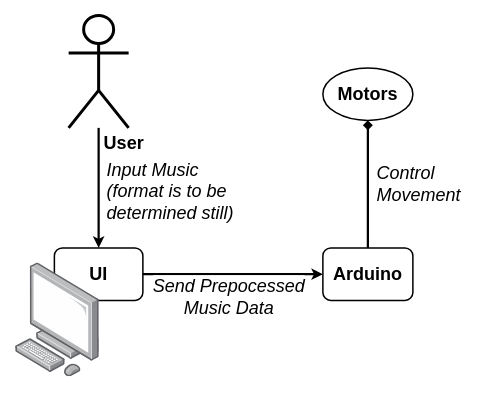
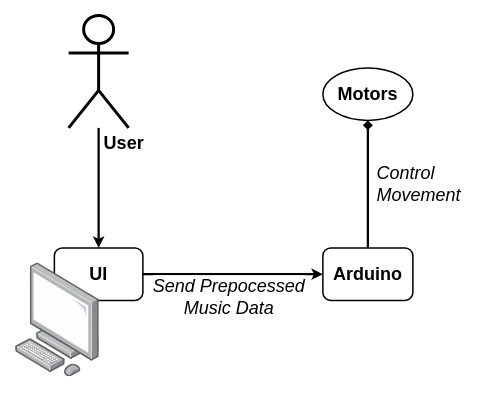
node "Input Music(format is to be determined still)": removed
